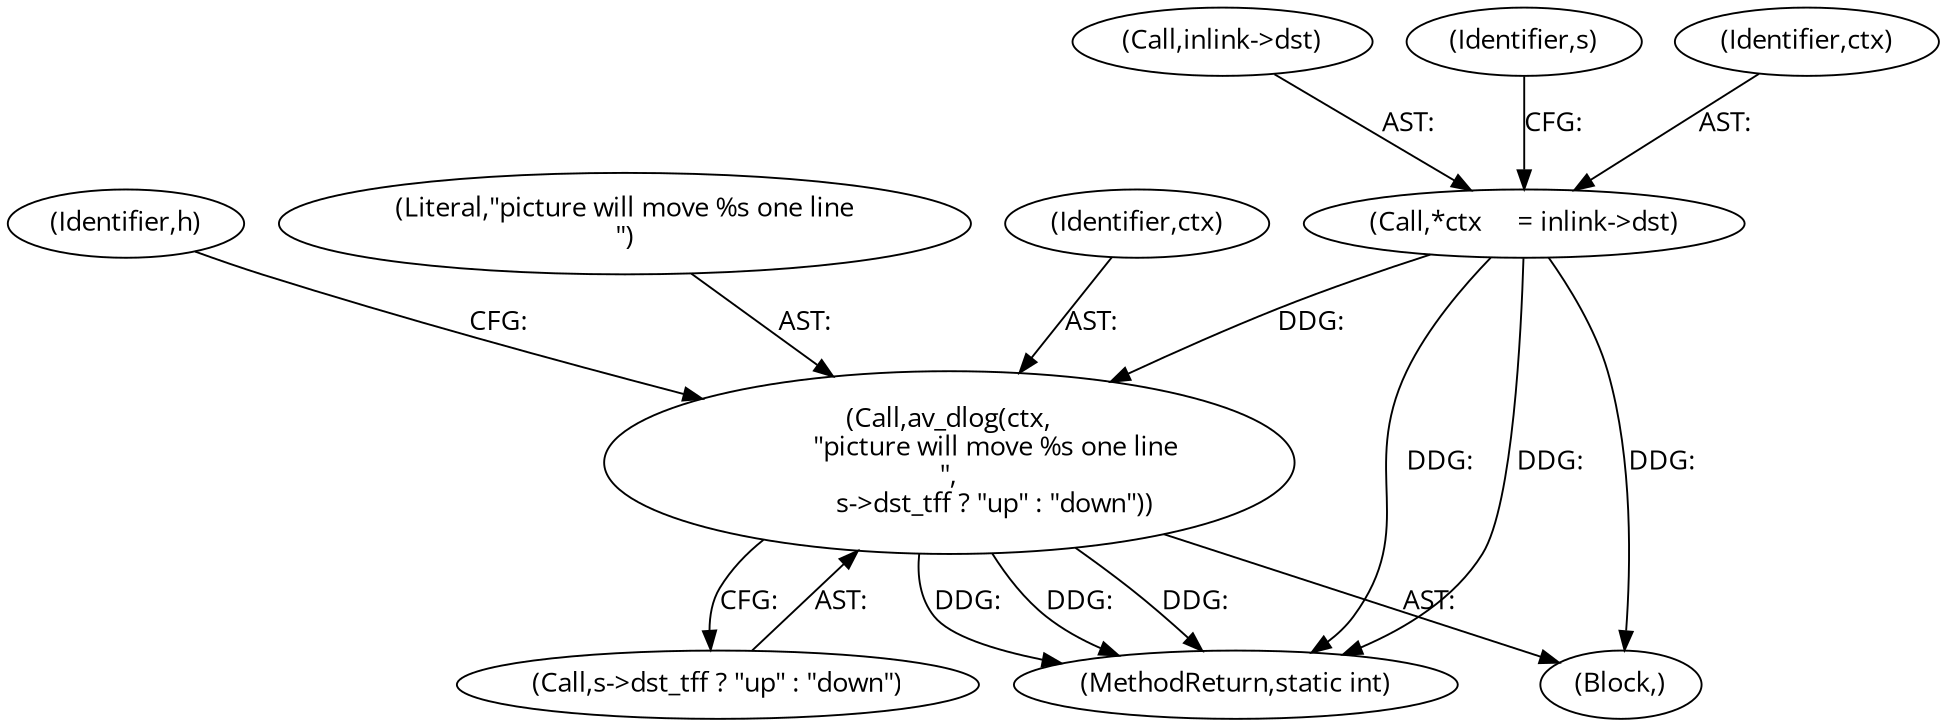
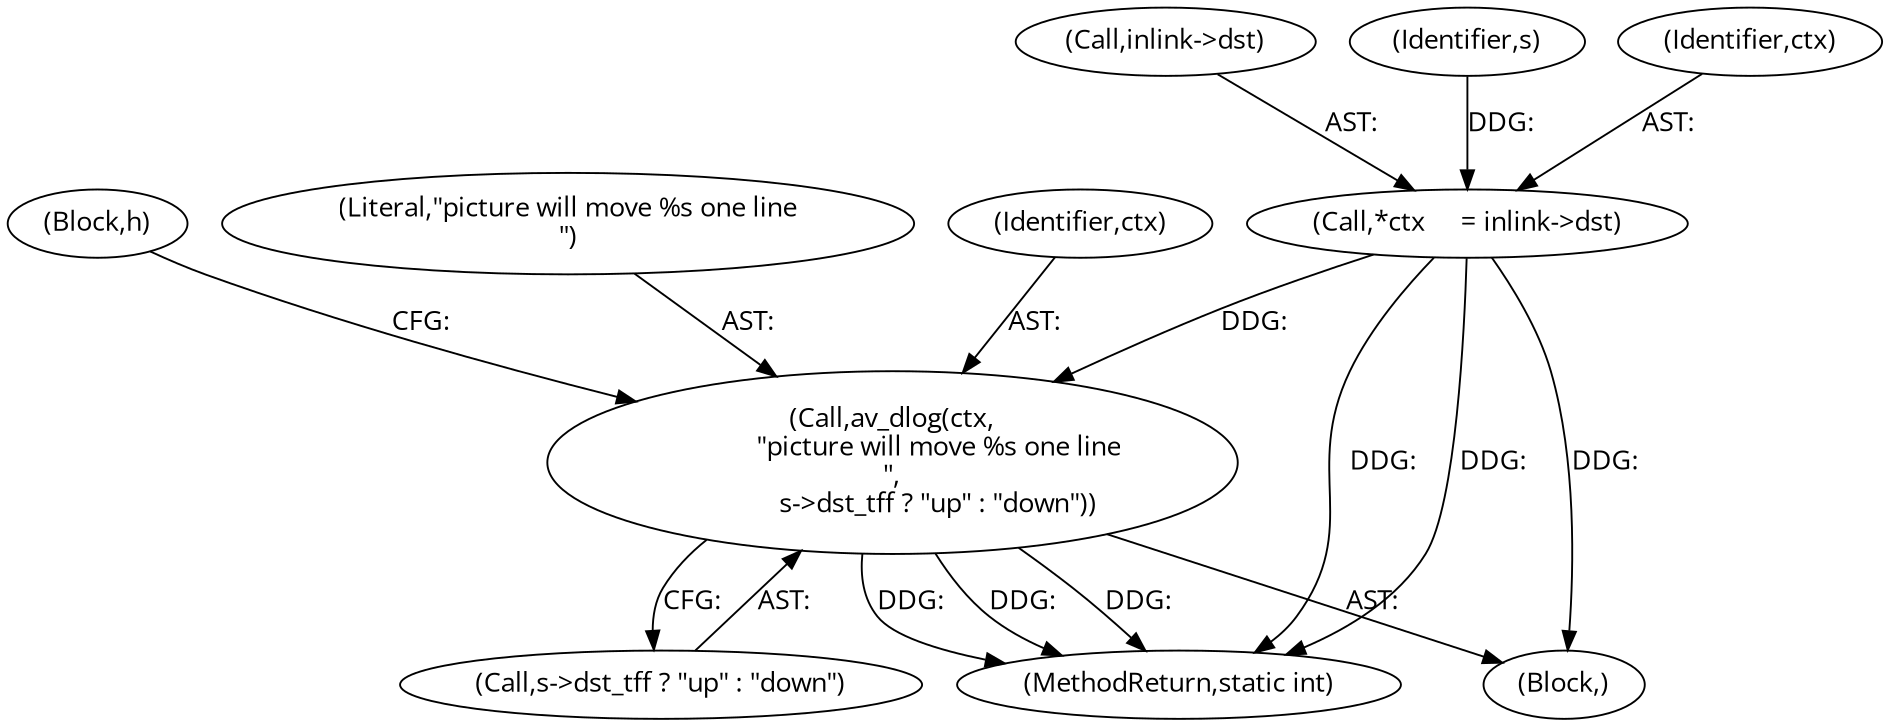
edge "(Identifier,s)" -> "(Call,*ctx     = inlink->dst)": label "CFG: " -> "DDG: "
node "(Identifier,h)": label "(Identifier,h)" -> "(Block,h)"
